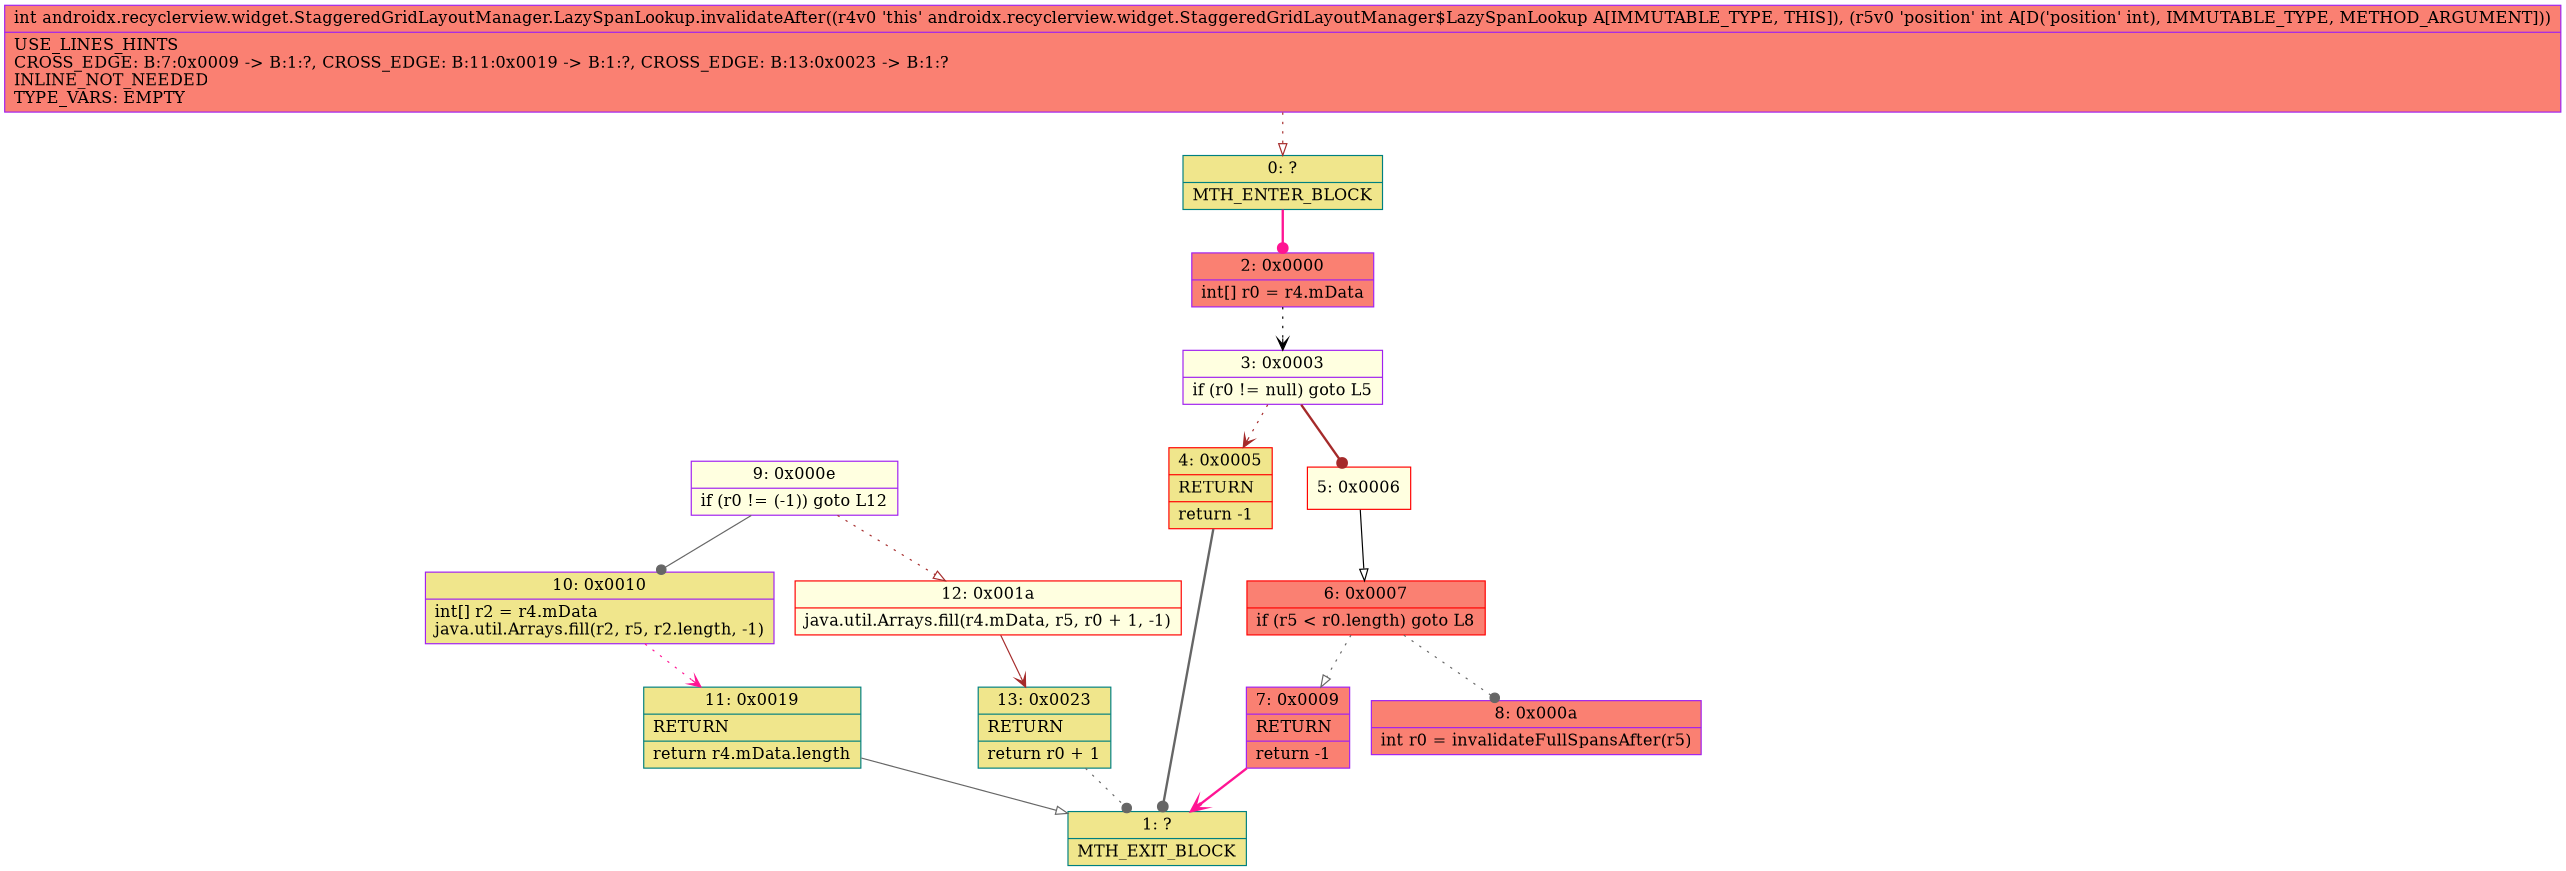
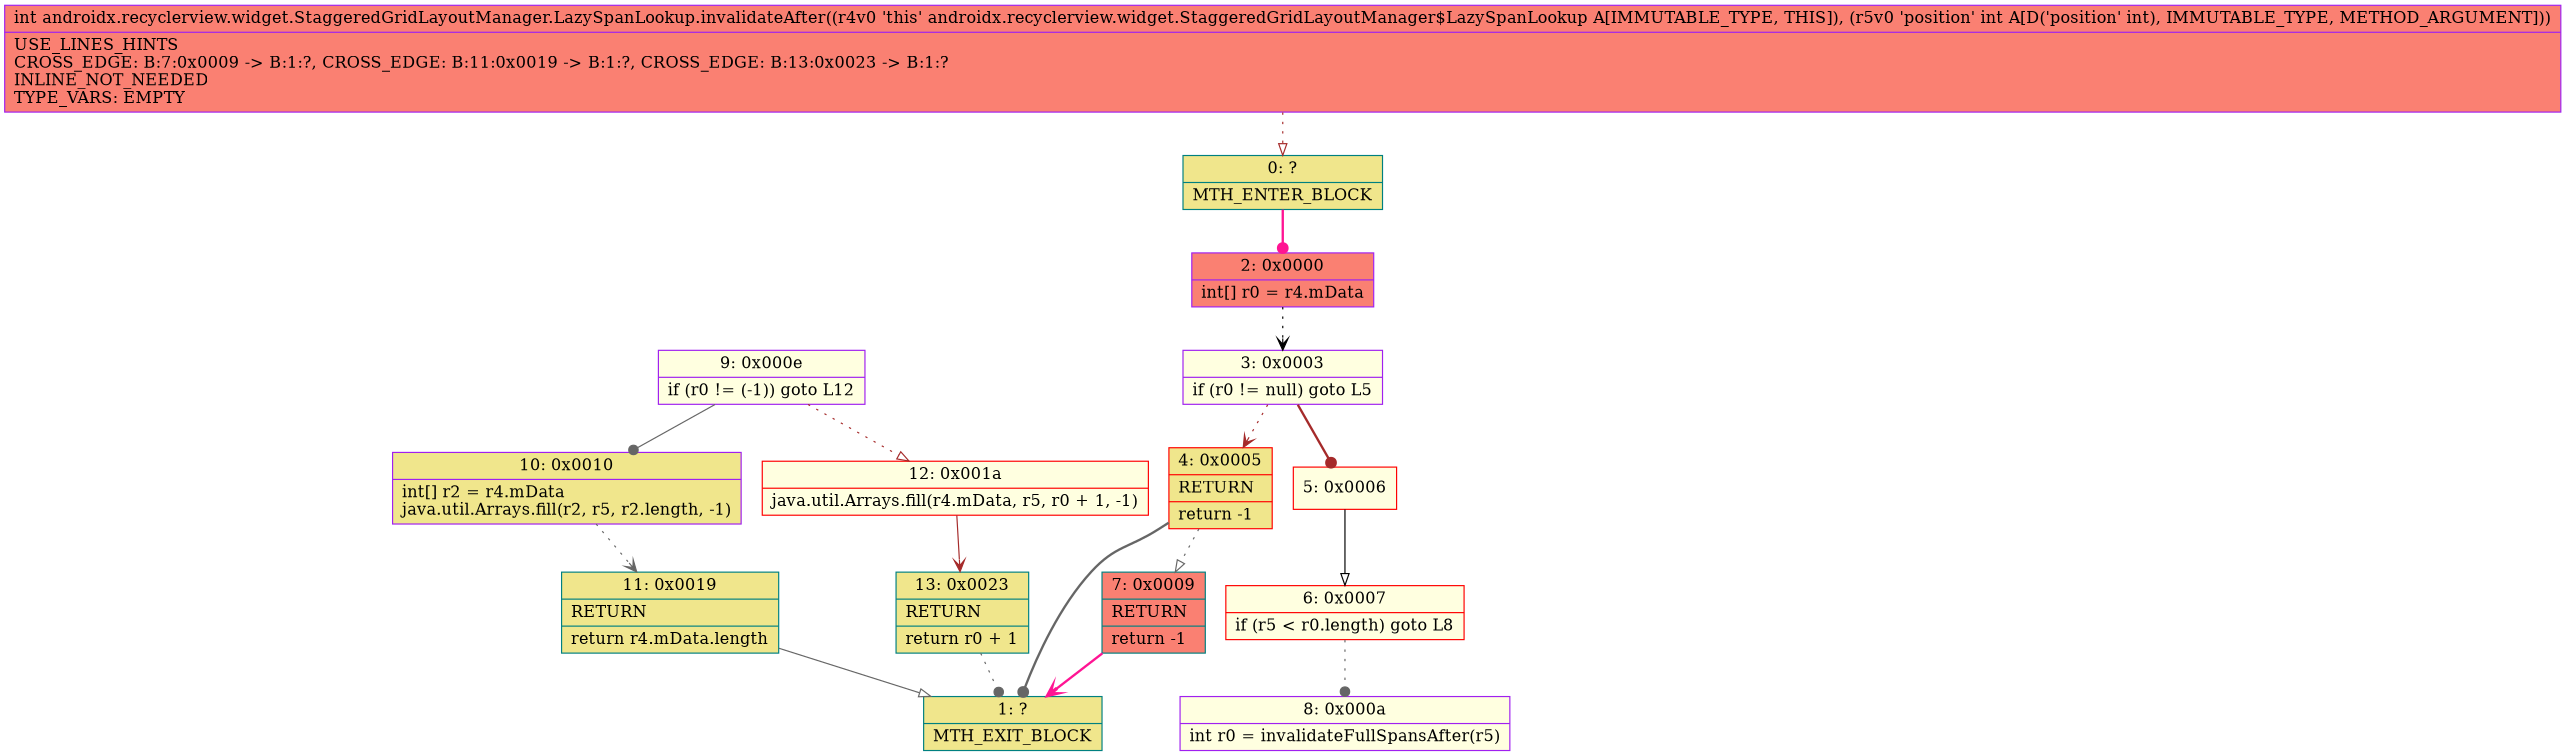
node "6: 0x0007": fillcolor salmon -> lightyellow
edge "6: 0x0007" -> "7: 0x0009": now "4: 0x0005" -> "7: 0x0009"
edge "10: 0x0010" -> "11: 0x0019": color deeppink -> gray40
node "7: 0x0009": color purple -> teal
node "8: 0x000a": fillcolor salmon -> lightyellow
